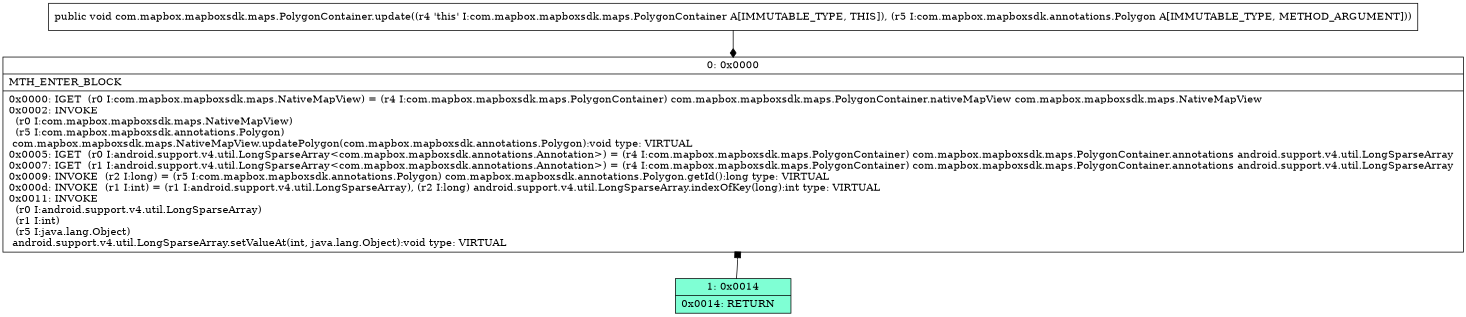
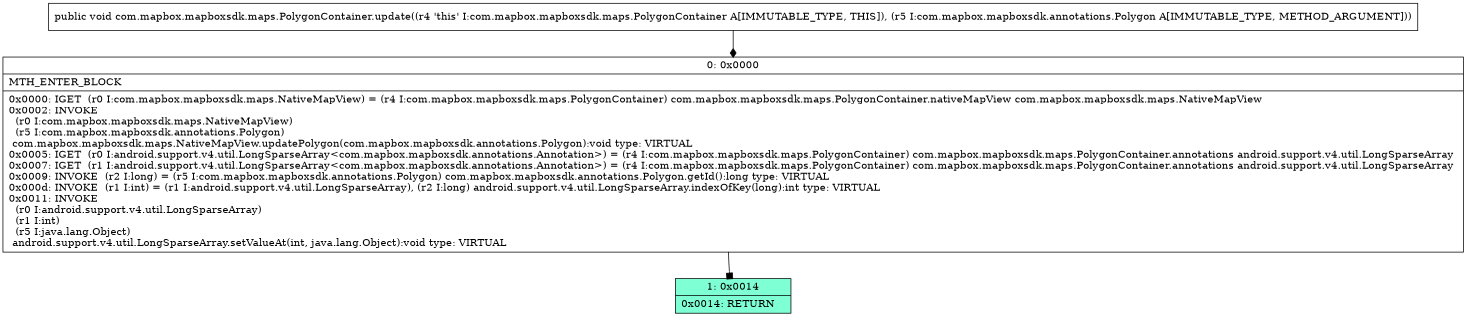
edge "1: 0x0014" -> "0: 0x0000": reversed
